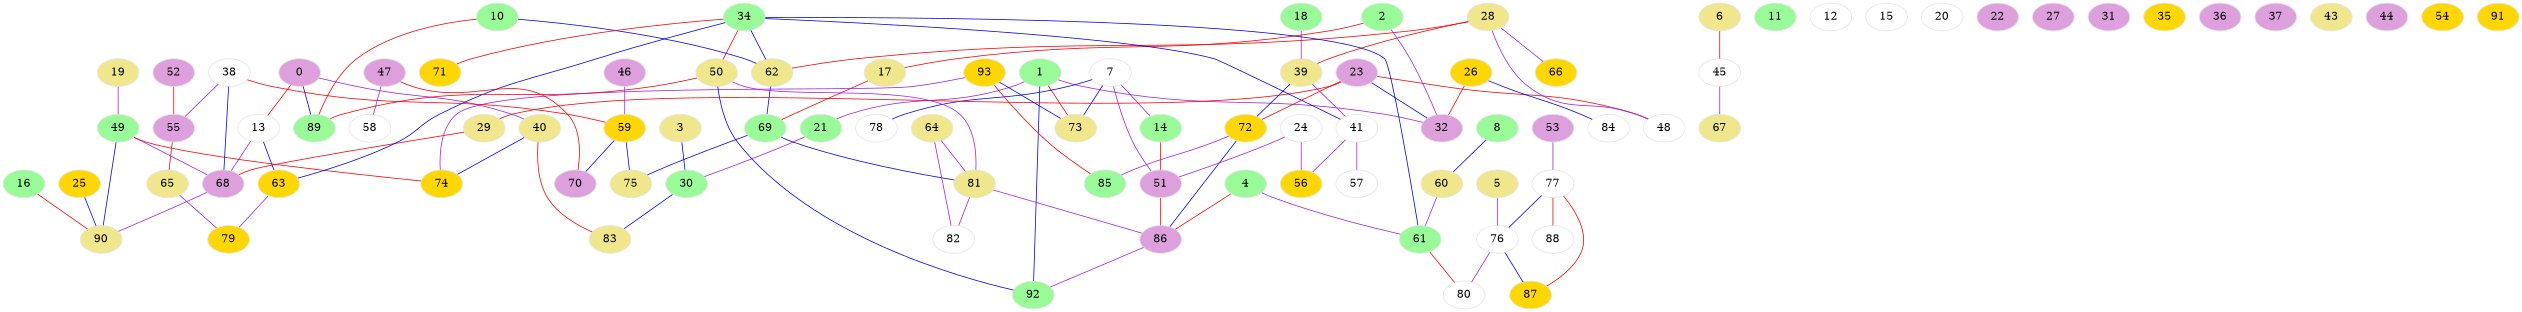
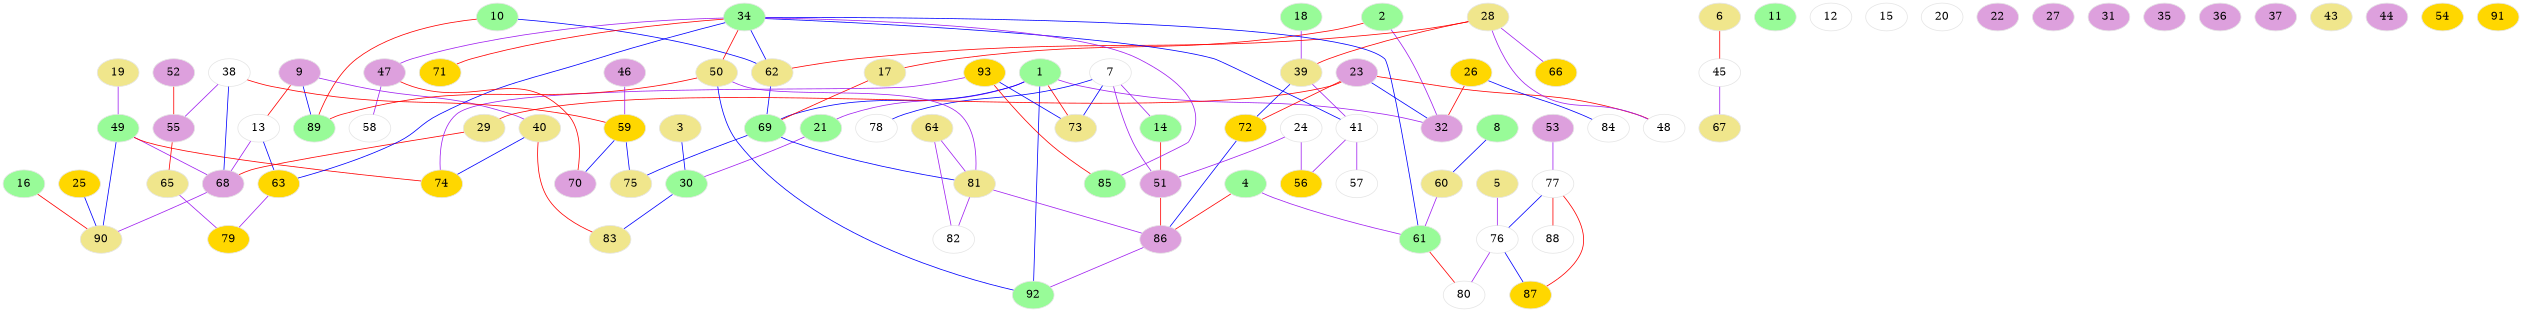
node "35": fillcolor gold -> plum
edge "34" -- "47": added
node "0": label "0" -> "9"
edge "1" -- "69": added
edge "72" -- "85": now "34" -- "85"
